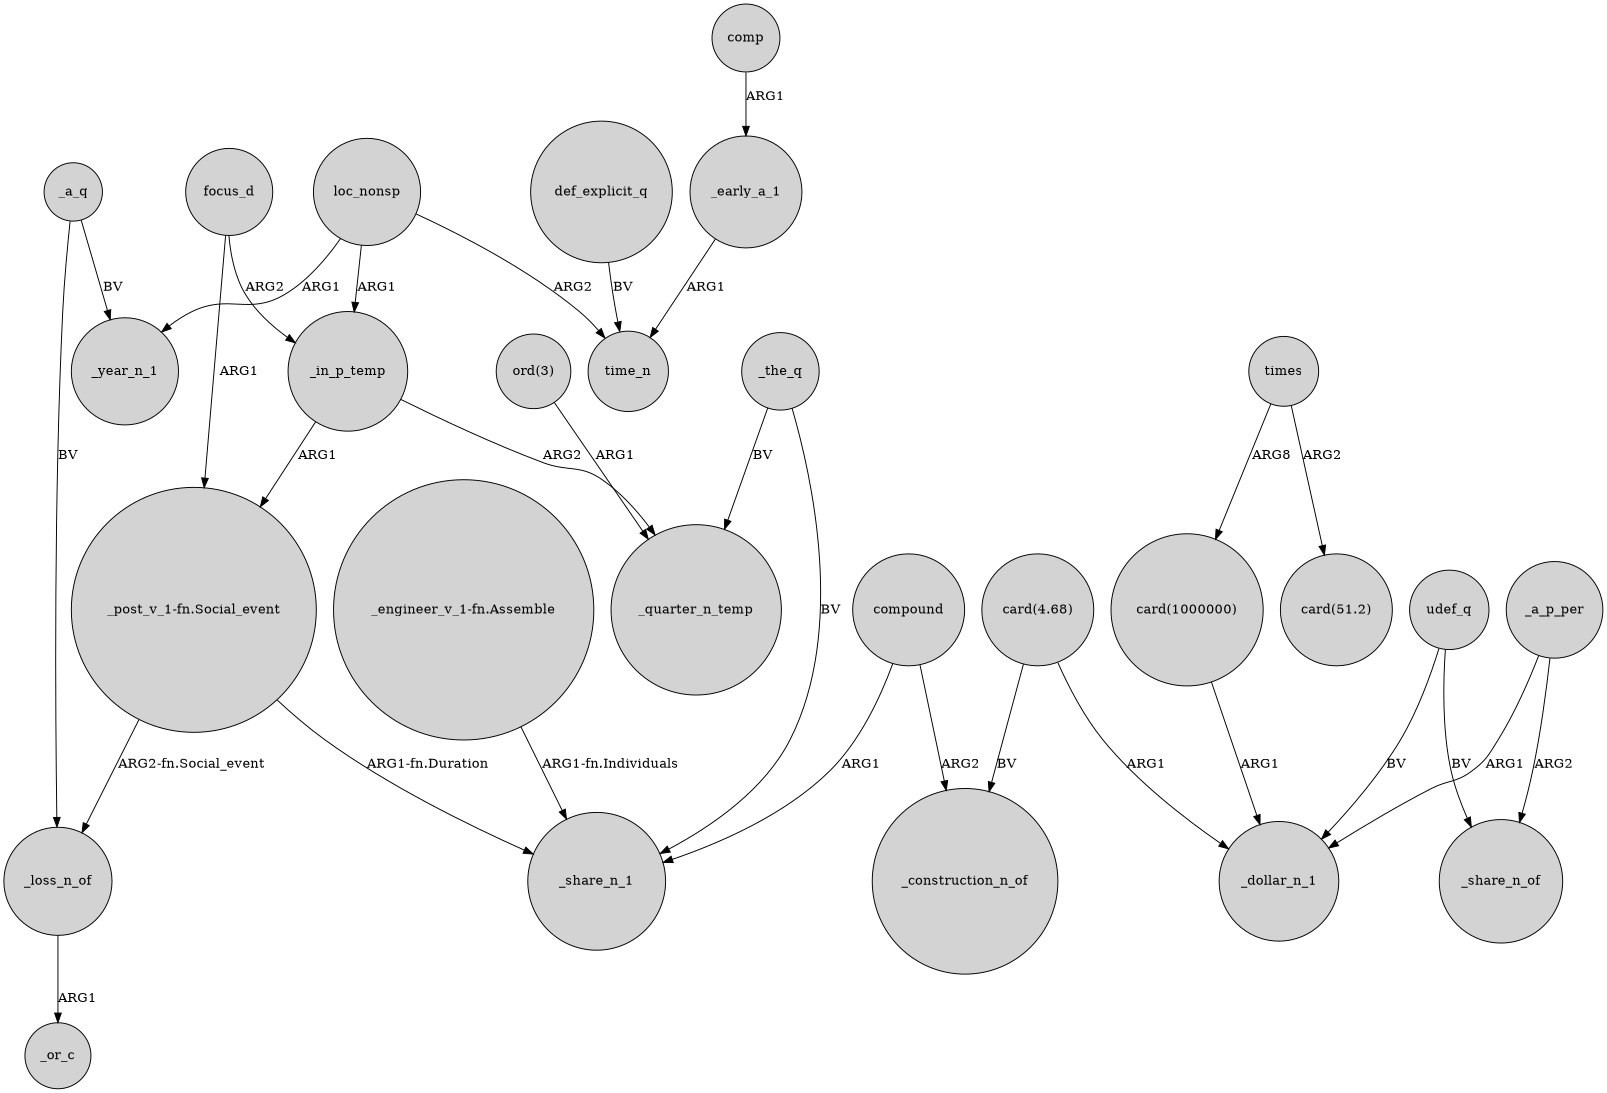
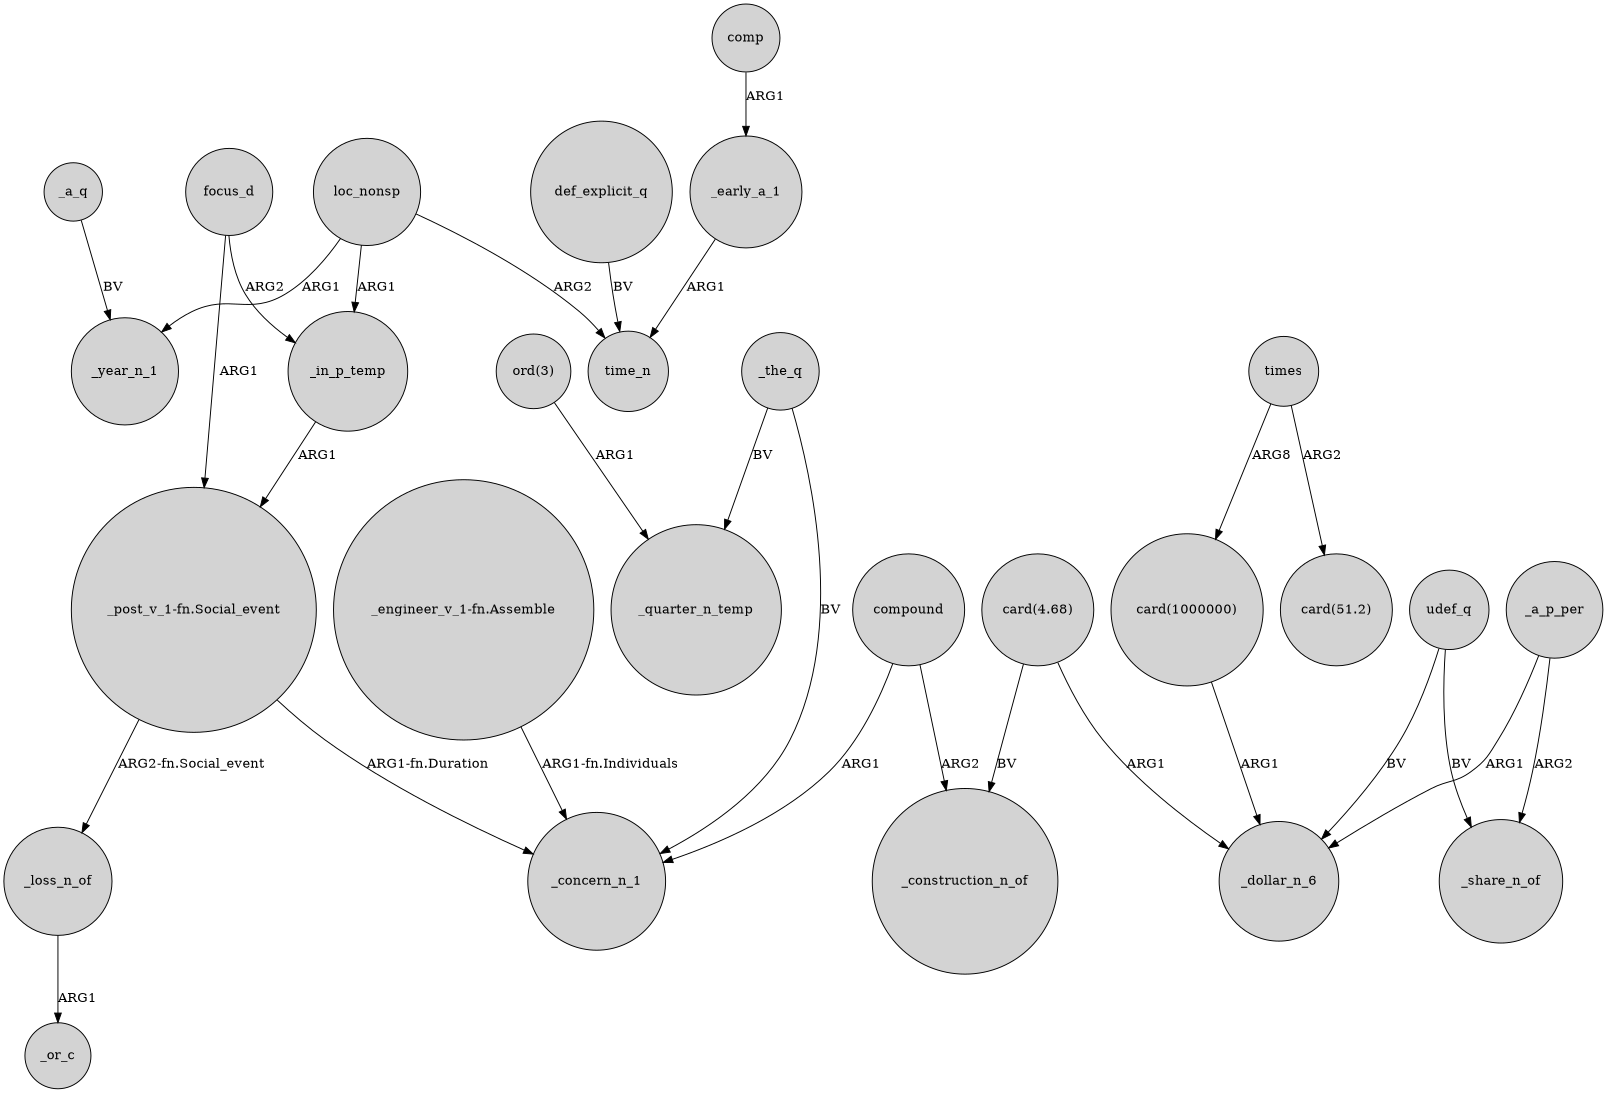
edge "_in_p_temp" -> "_quarter_n_temp": removed, label "ARG2"
edge "_a_q" -> "_loss_n_of": removed, label "BV"
node "_share_n_1": label "_share_n_1" -> "_concern_n_1"
node "_dollar_n_1": label "_dollar_n_1" -> "_dollar_n_6"
